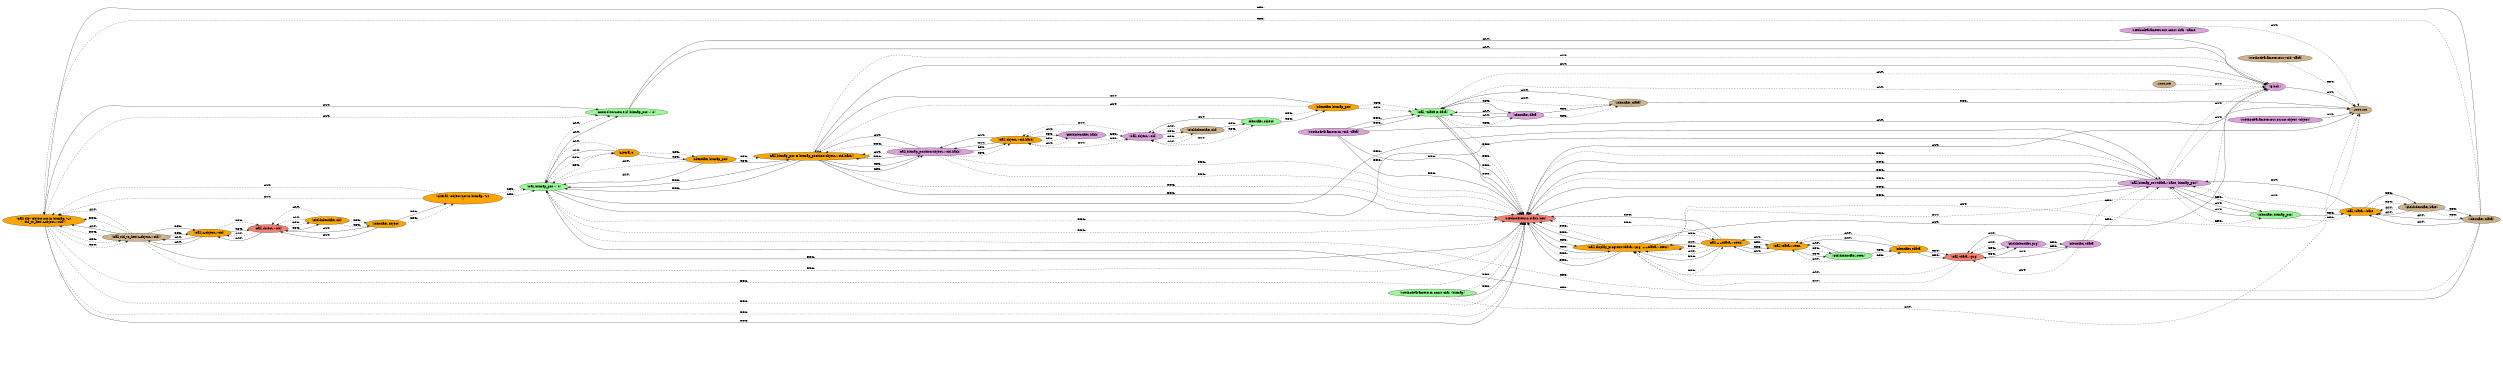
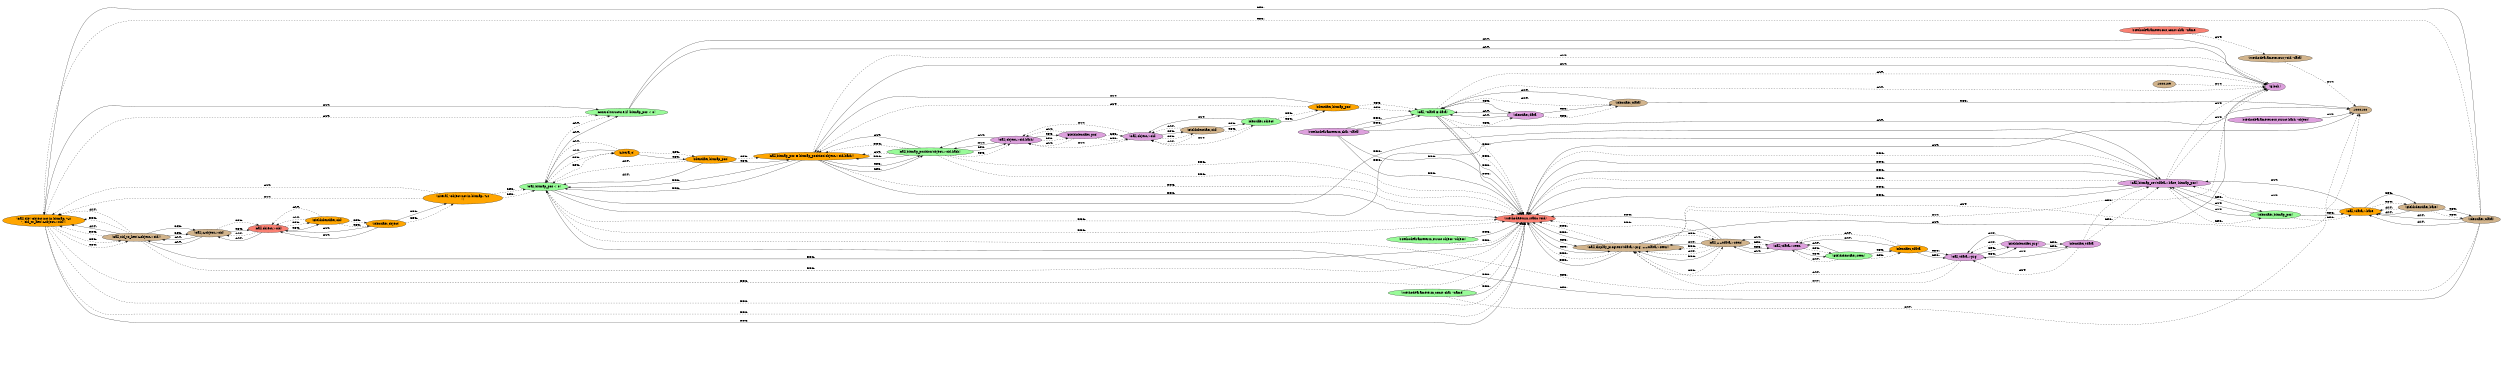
node "(MethodParameterOut,const char *name)": fillcolor plum -> salmon
edge "(MethodParameterOut,const char *name)" -> "1000100": now "(MethodParameterOut,const char *name)" -> "(MethodParameterOut,void *data)"
edge "(MethodParameterOut,void *data)" -> "1000100": label "CFG: " -> "AST: "
edge "(Block,)" -> "1000100": removed, label "AST:"
node "(MethodParameterOut,struct object *object)": label "(MethodParameterOut,struct object *object)" -> "(MethodParameterOut,struct hash *object)"
node "(MethodParameterIn,void *data)": label "(MethodParameterIn,void *data)" -> "(MethodParameterIn,char *data)"
node "(FieldIdentifier,hash)": label "(FieldIdentifier,hash)" -> "(FieldIdentifier,pos)"
node "(Call,object->oid.hash)": fillcolor orange -> plum
node "(Call,bitmap_position(object->oid.hash))": fillcolor plum -> palegreen
node "(MethodReturn,static hex)": label "(MethodReturn,static hex)" -> "(MethodReturn,static void)"
node "(Call,&object->oid)": fillcolor orange -> tan
node "(MethodParameterIn,struct object *object)": added
node "(Call,++tdata->seen)": fillcolor orange -> tan
node "(Call,tdata->seen)": fillcolor orange -> plum
node "(Call,display_progress(tdata->prg, ++tdata->seen))": fillcolor orange -> tan
node "(Call,tdata->prg)": fillcolor salmon -> plum
node "(MethodParameterIn,const char *bitmap)": label "(MethodParameterIn,const char *bitmap)" -> "(MethodParameterIn,const char *name)"
